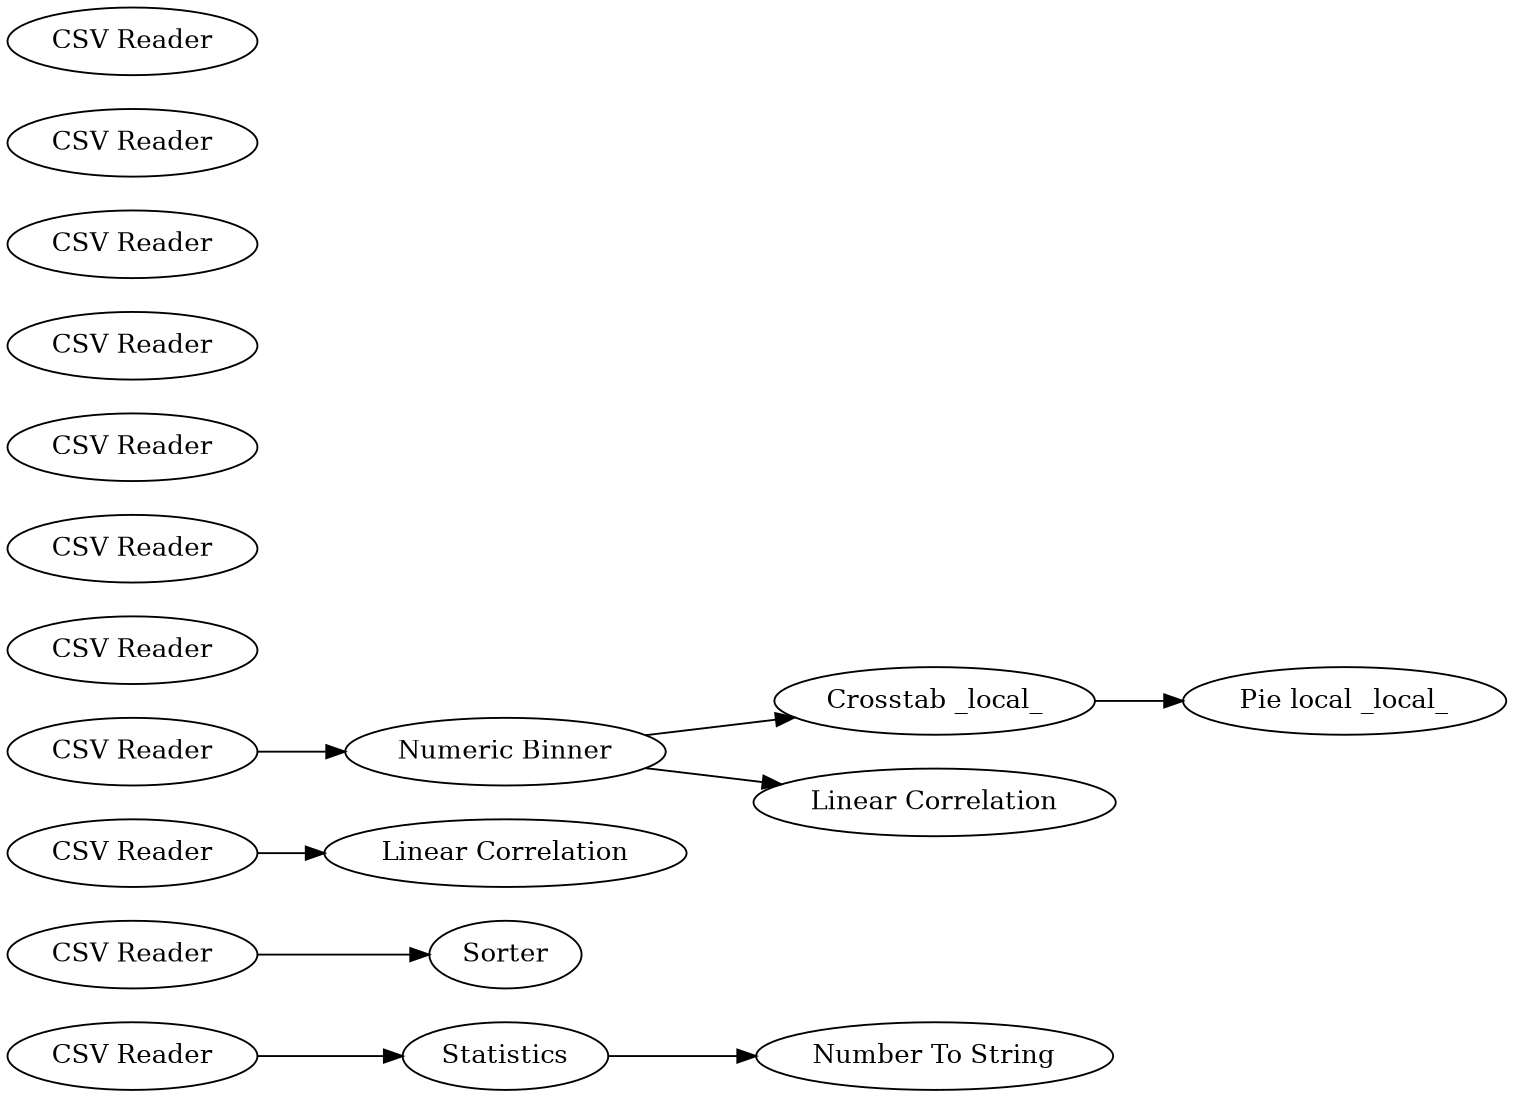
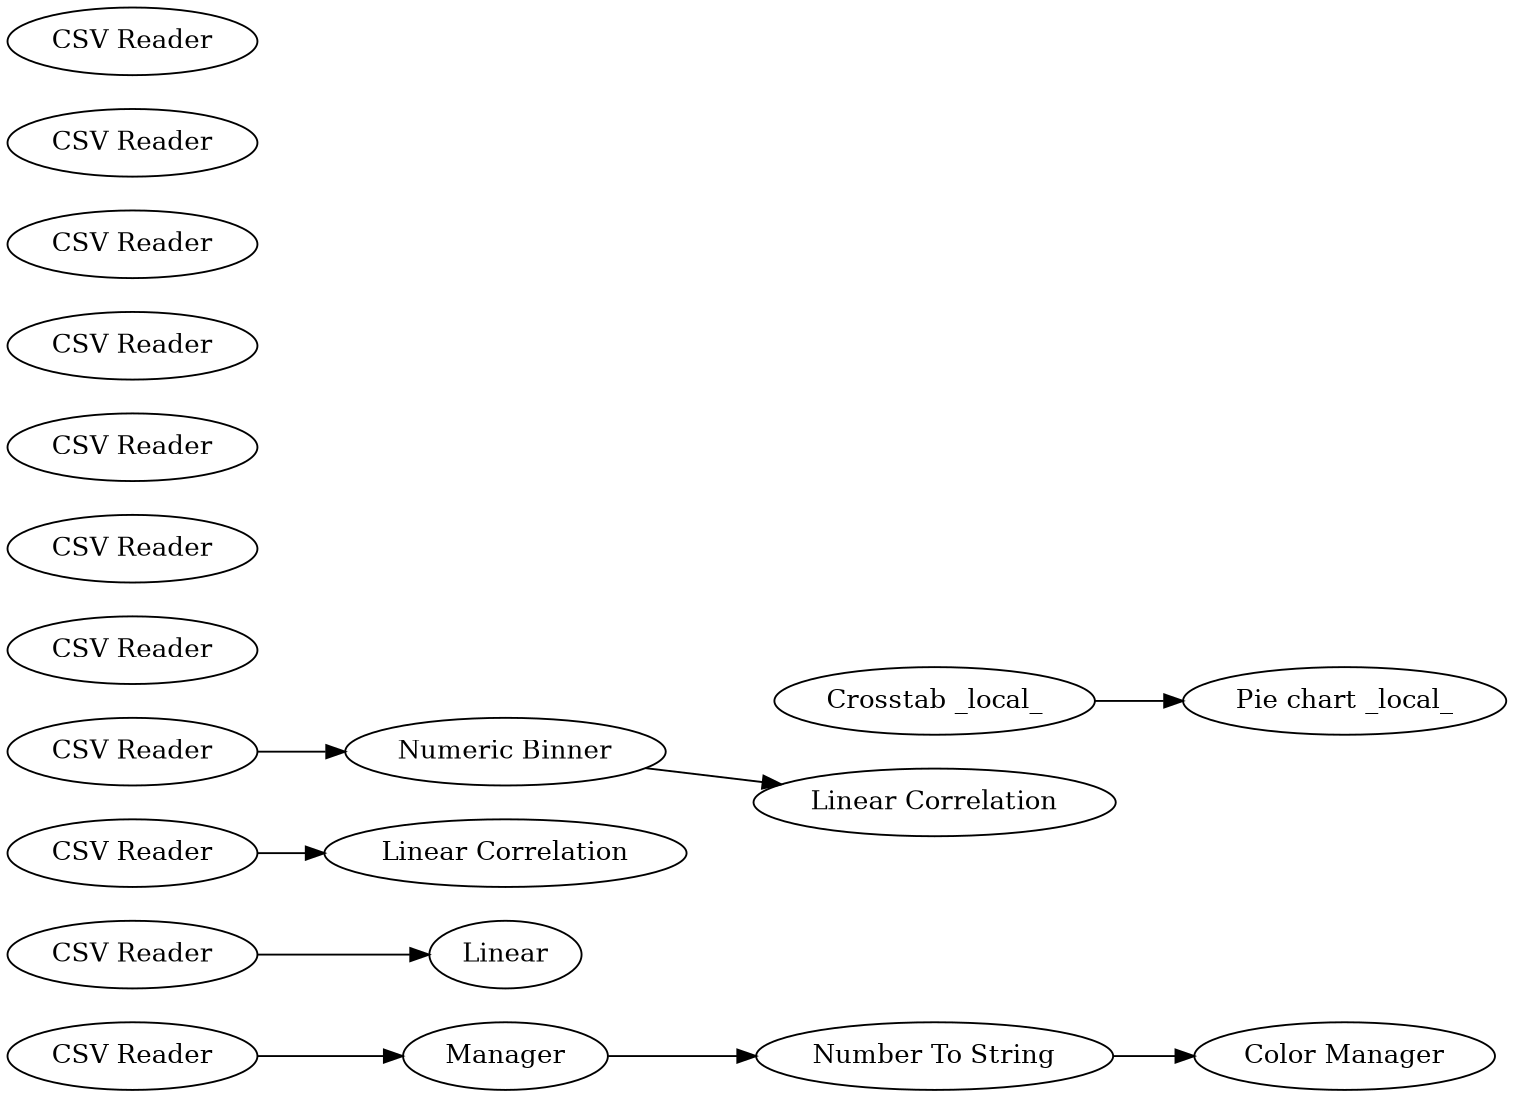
node "Pie local _local_": label "Pie local _local_" -> "Pie chart _local_"
edge "Numeric Binner" -> "Crosstab _local_": removed
node "Sorter": label "Sorter" -> "Linear"
node "Statistics": label "Statistics" -> "Manager"
node "Color Manager": added
